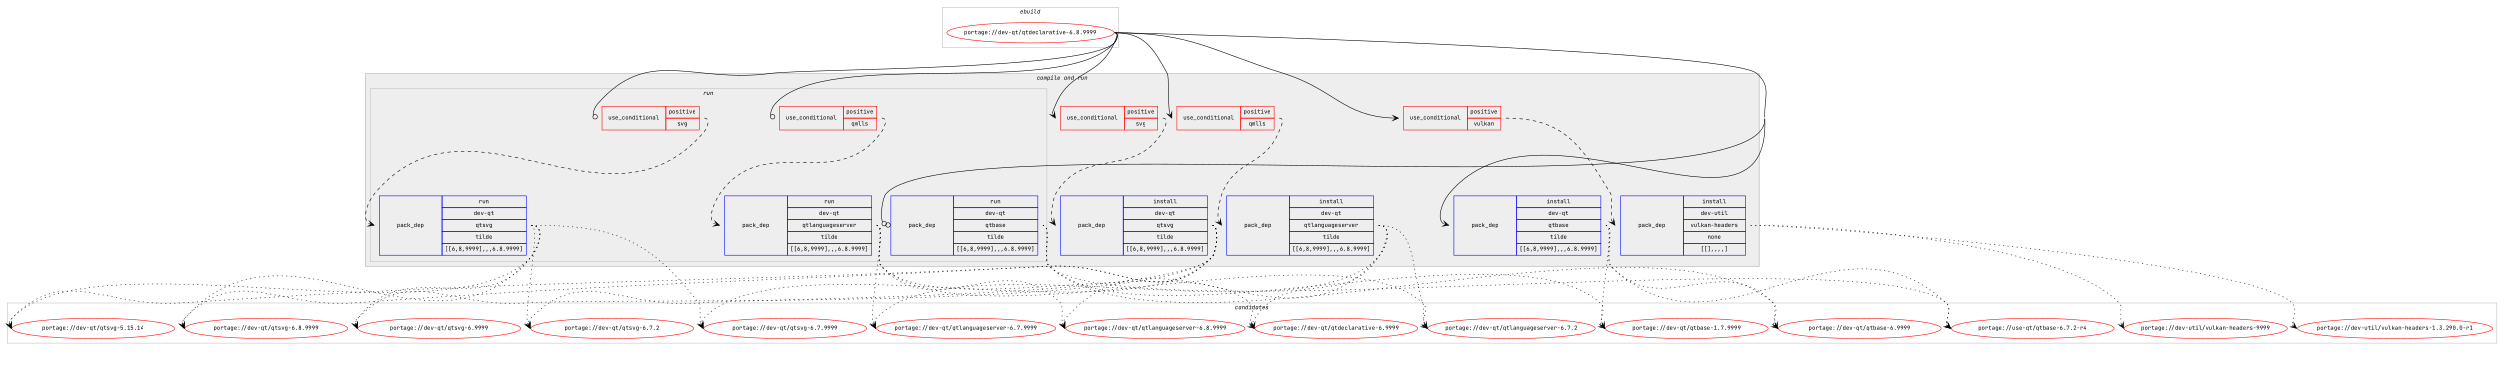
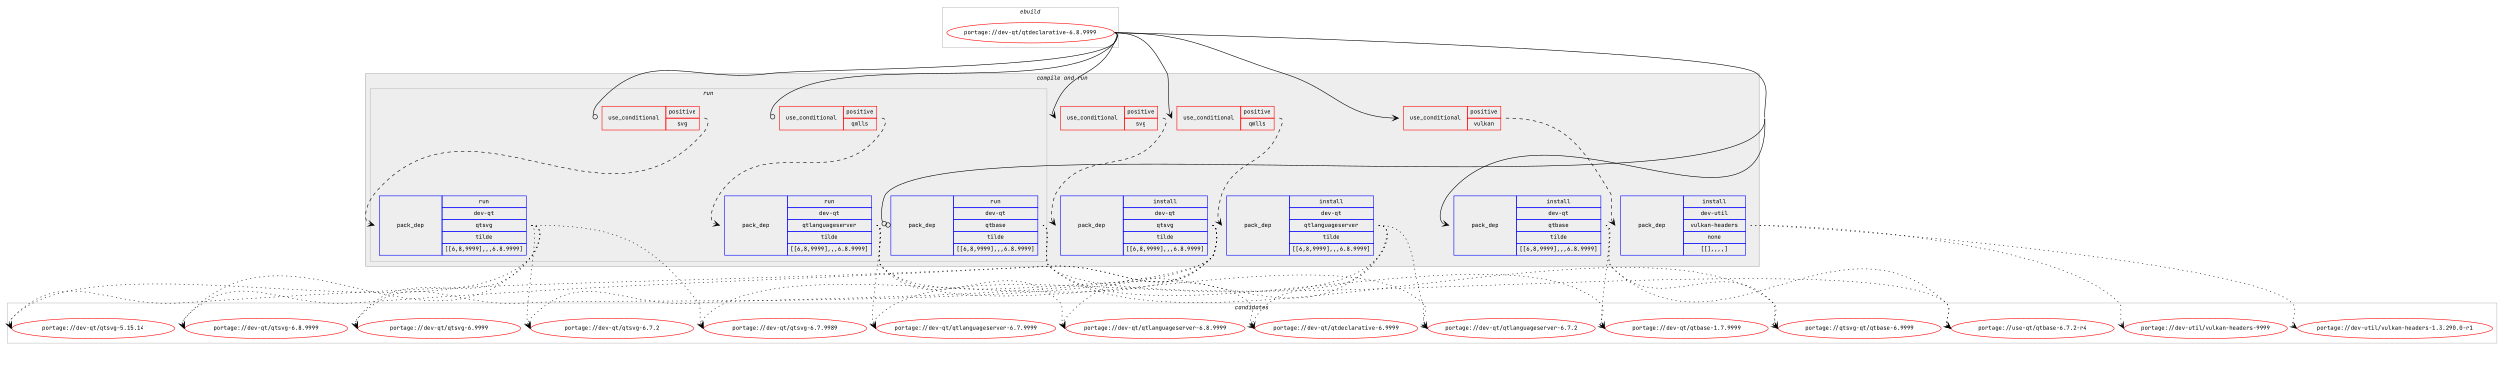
node "portage://dev-qt/qtsvg-6.7.9999": label "portage://dev-qt/qtsvg-6.7.9999" -> "portage://dev-qt/qtsvg-6.7.9989"
node "portage://dev-qt/qtbase-6.9999": label "portage://dev-qt/qtbase-6.9999" -> "portage://qtsvg-qt/qtbase-6.9999"
